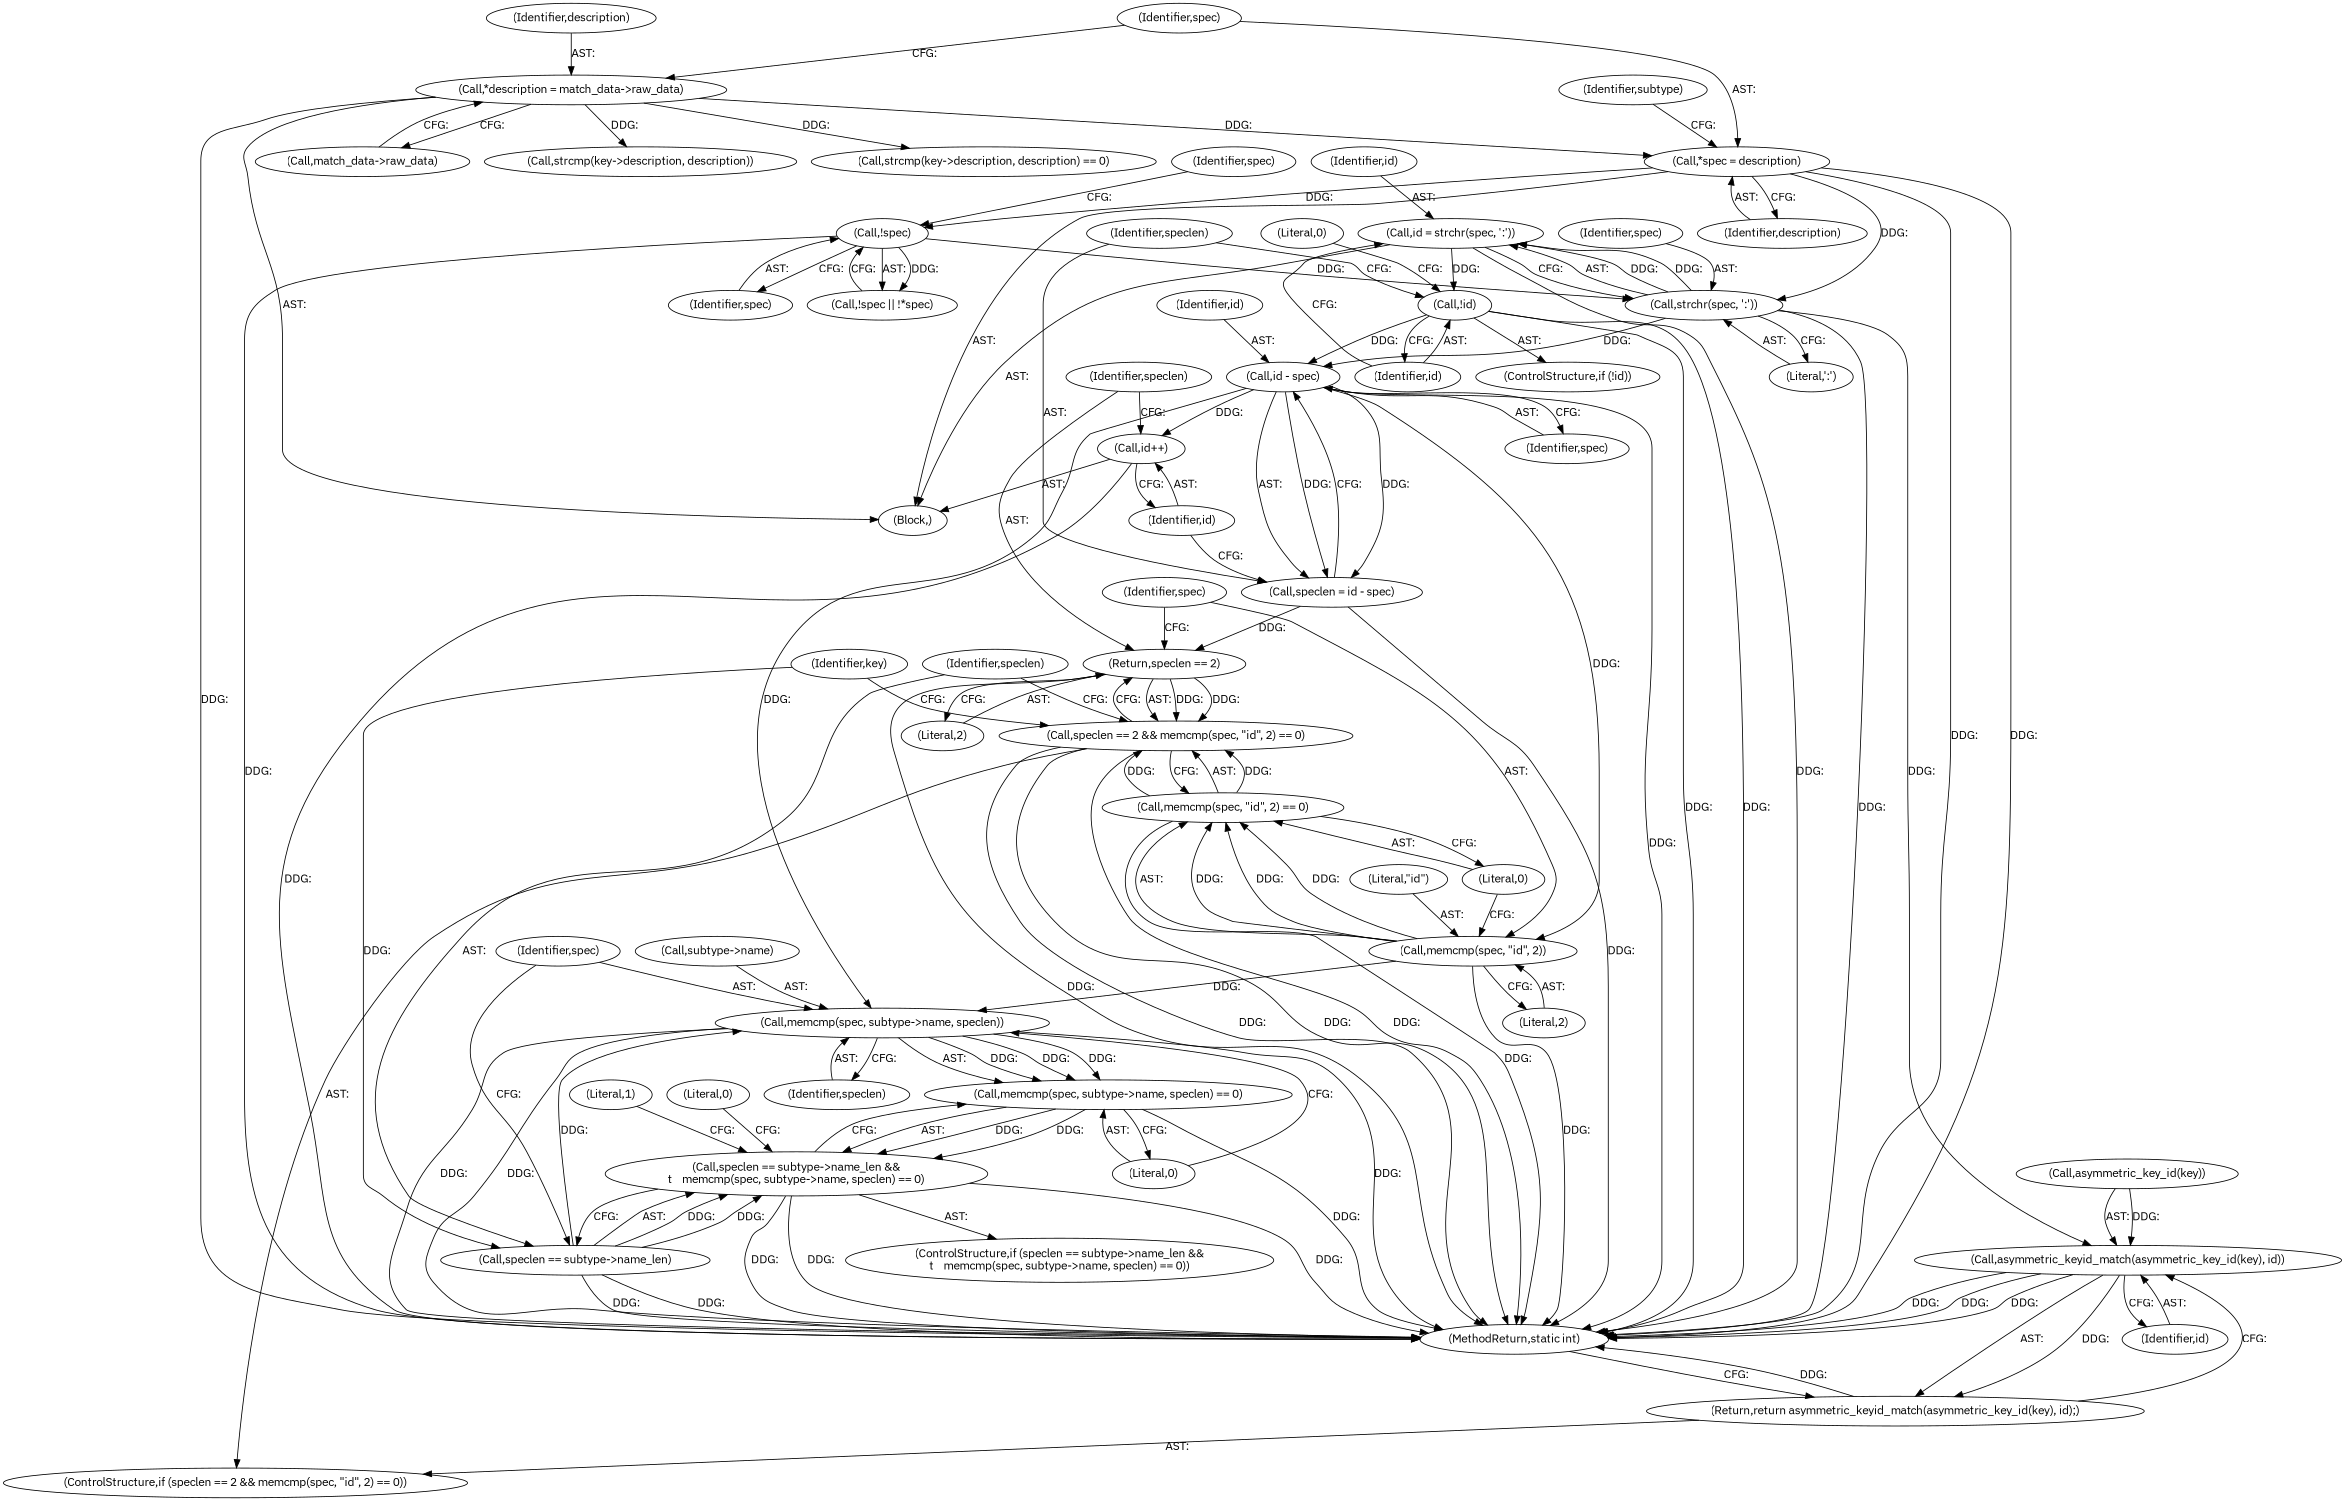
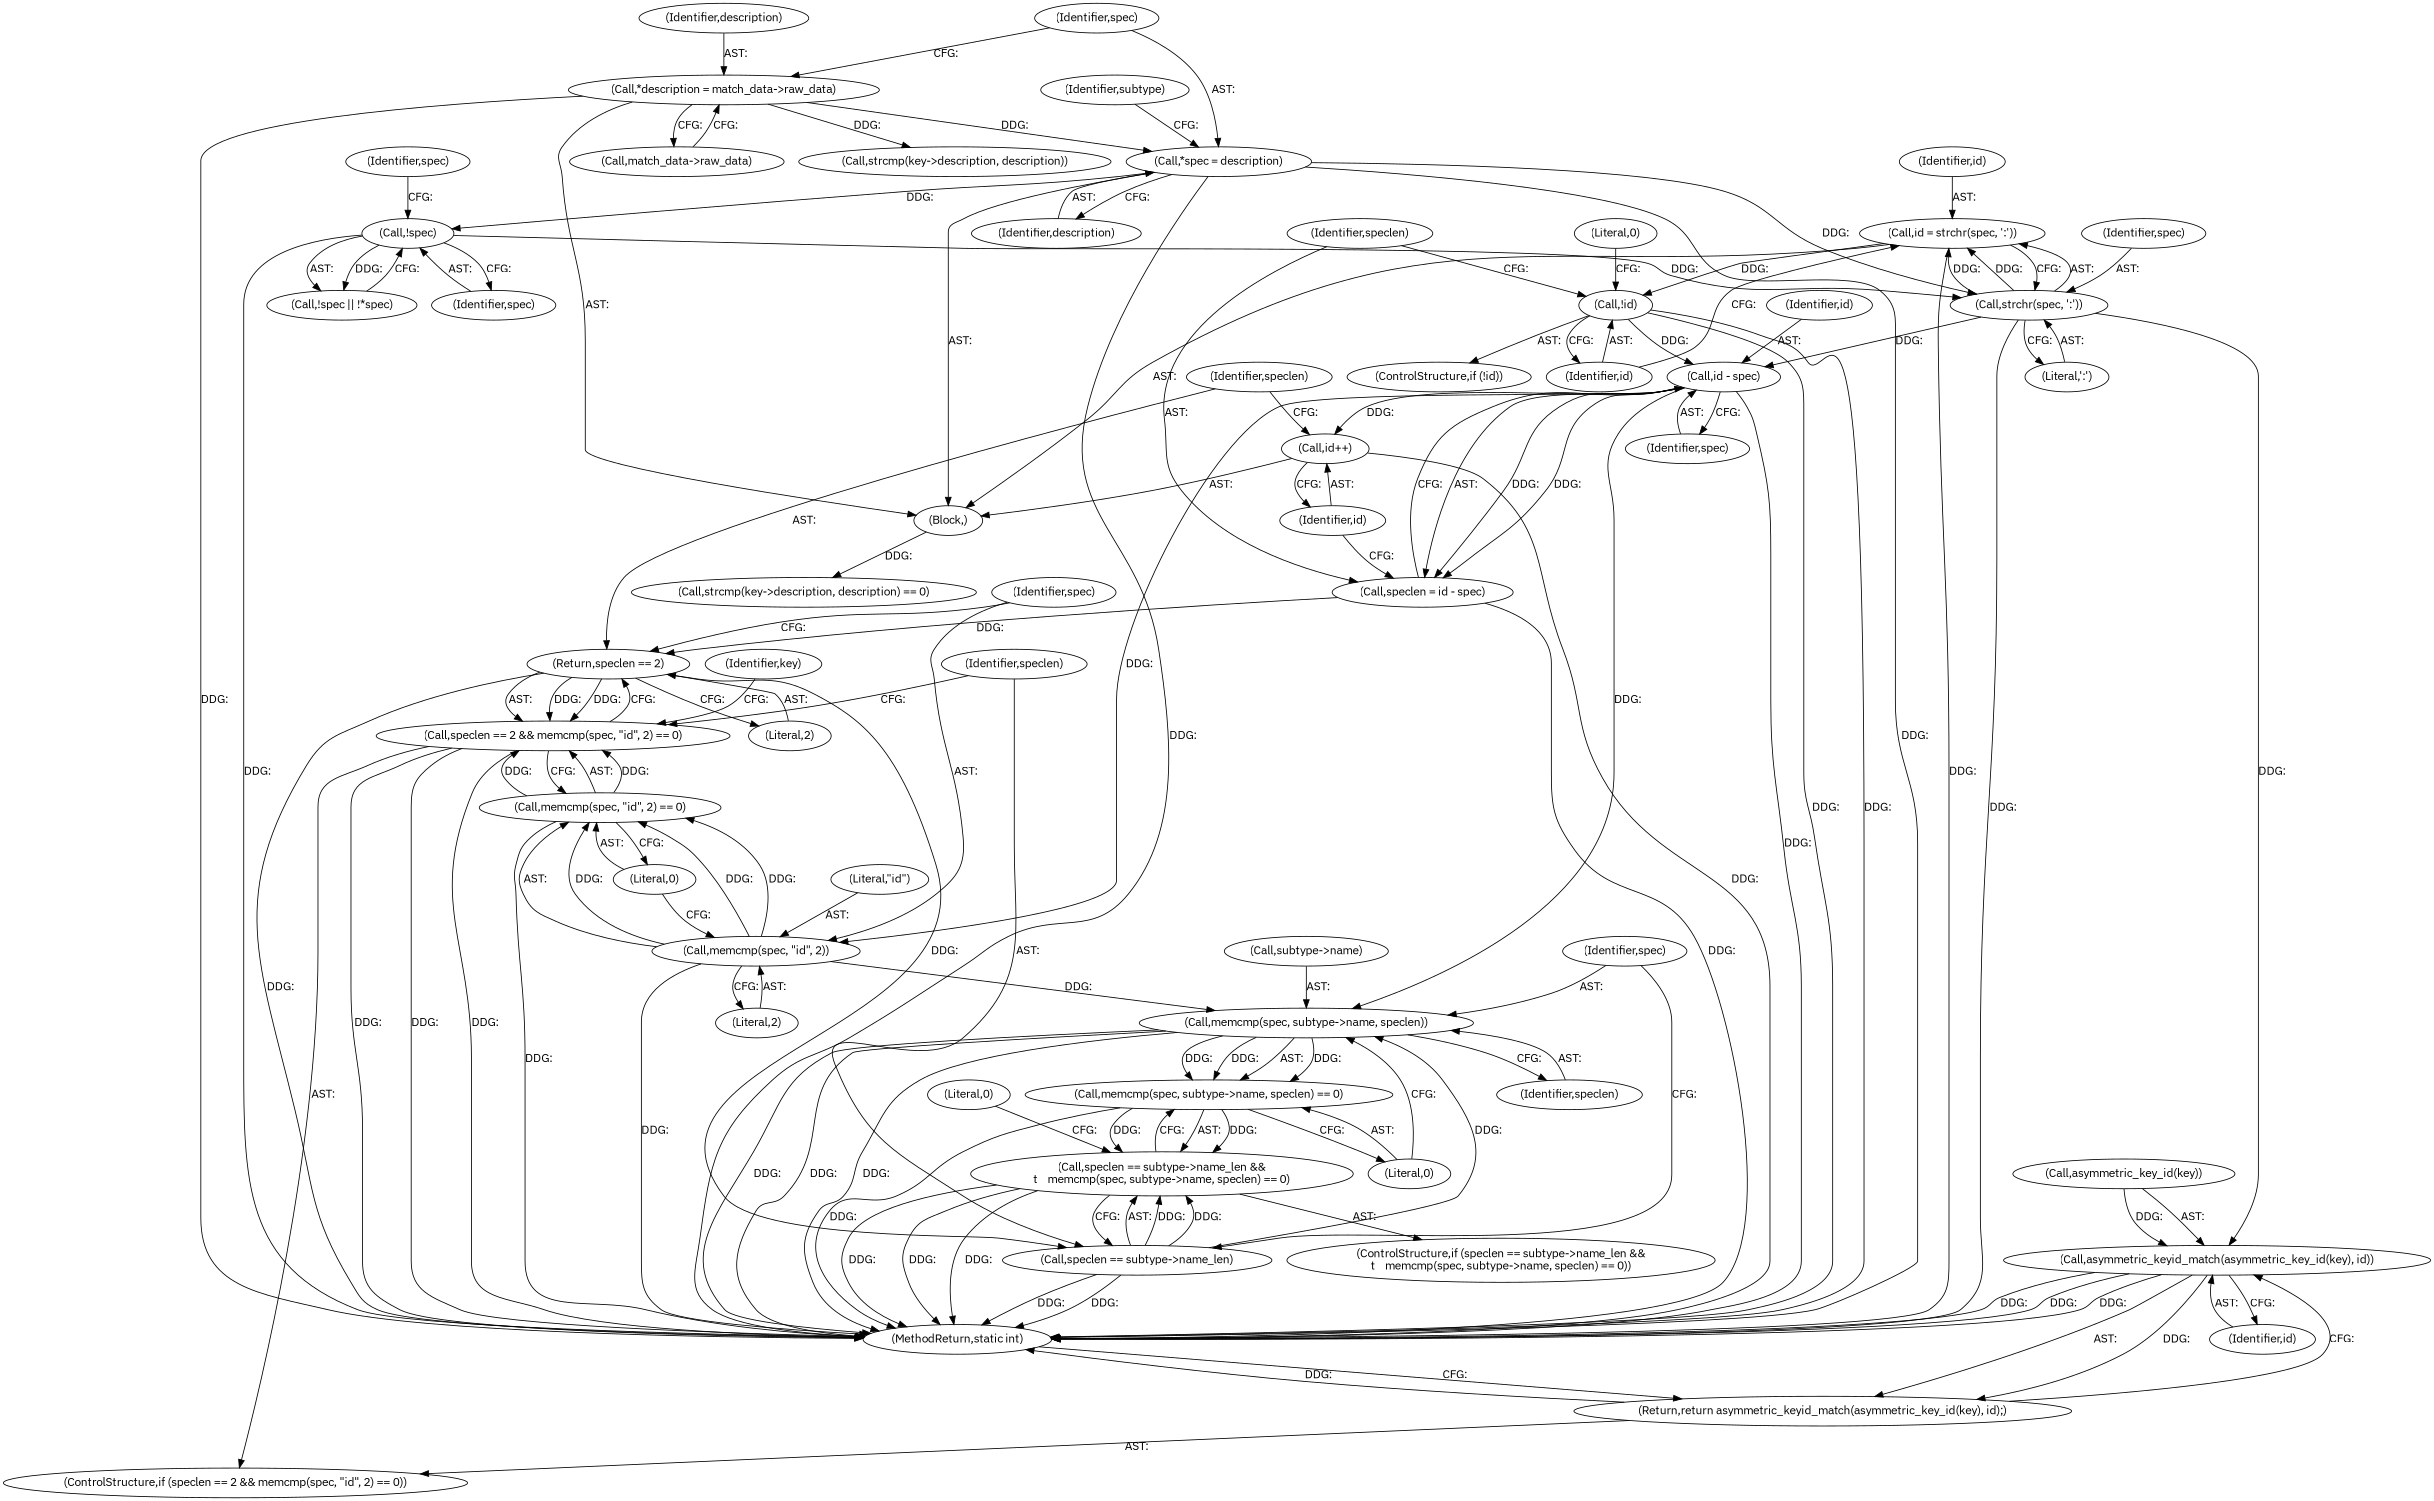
edge "(Call,*description = match_data->raw_data)" -> "(Call,strcmp(key->description, description) == 0)": now "(Block,)" -> "(Call,strcmp(key->description, description) == 0)"
edge "(Identifier,key)" -> "(Call,speclen == subtype->name_len)": now "(Return,speclen == 2)" -> "(Call,speclen == subtype->name_len)"
node "(Literal,1)": removed
